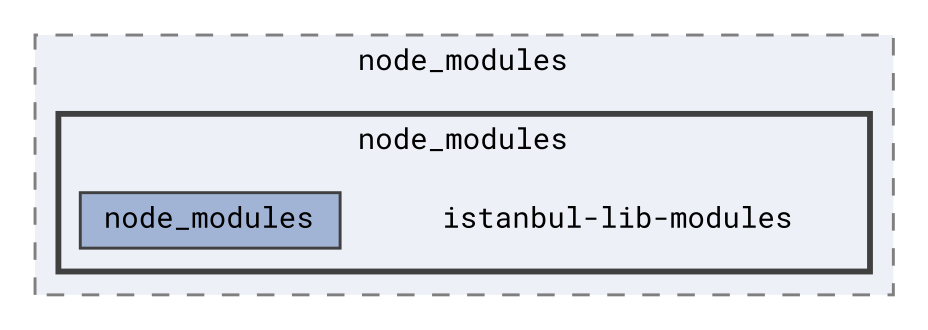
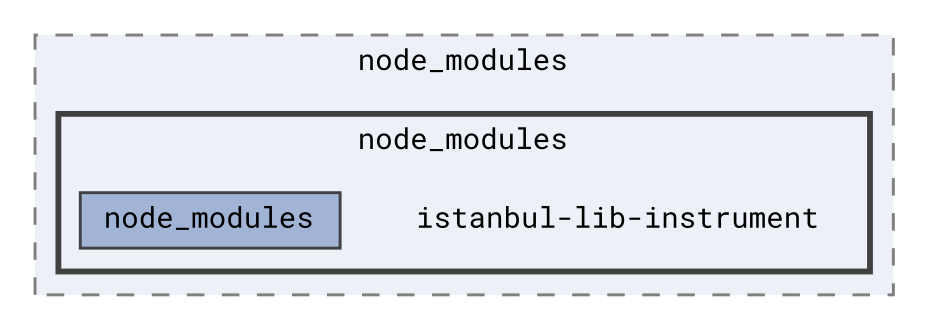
node "istanbul-lib-modules": label "istanbul-lib-modules" -> "istanbul-lib-instrument"
